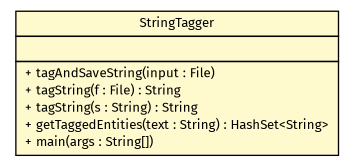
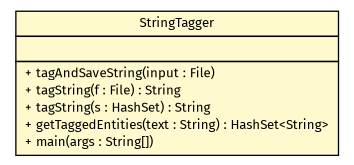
node "StringTagger": text "+ tagString(s : String) : String" -> "+ tagString(s : HashSet) : String"
